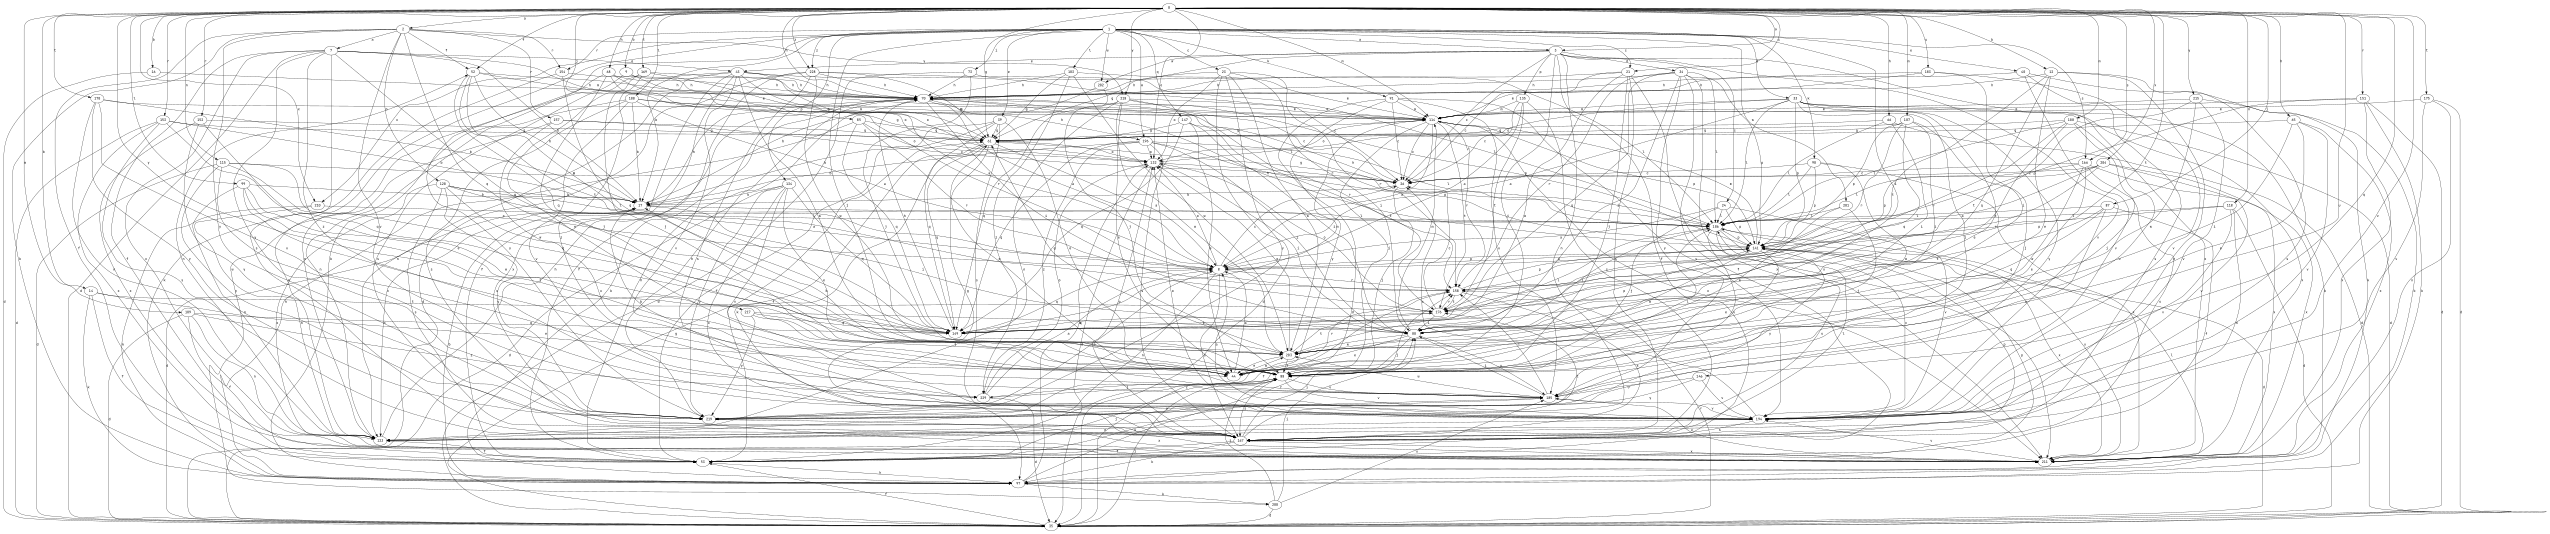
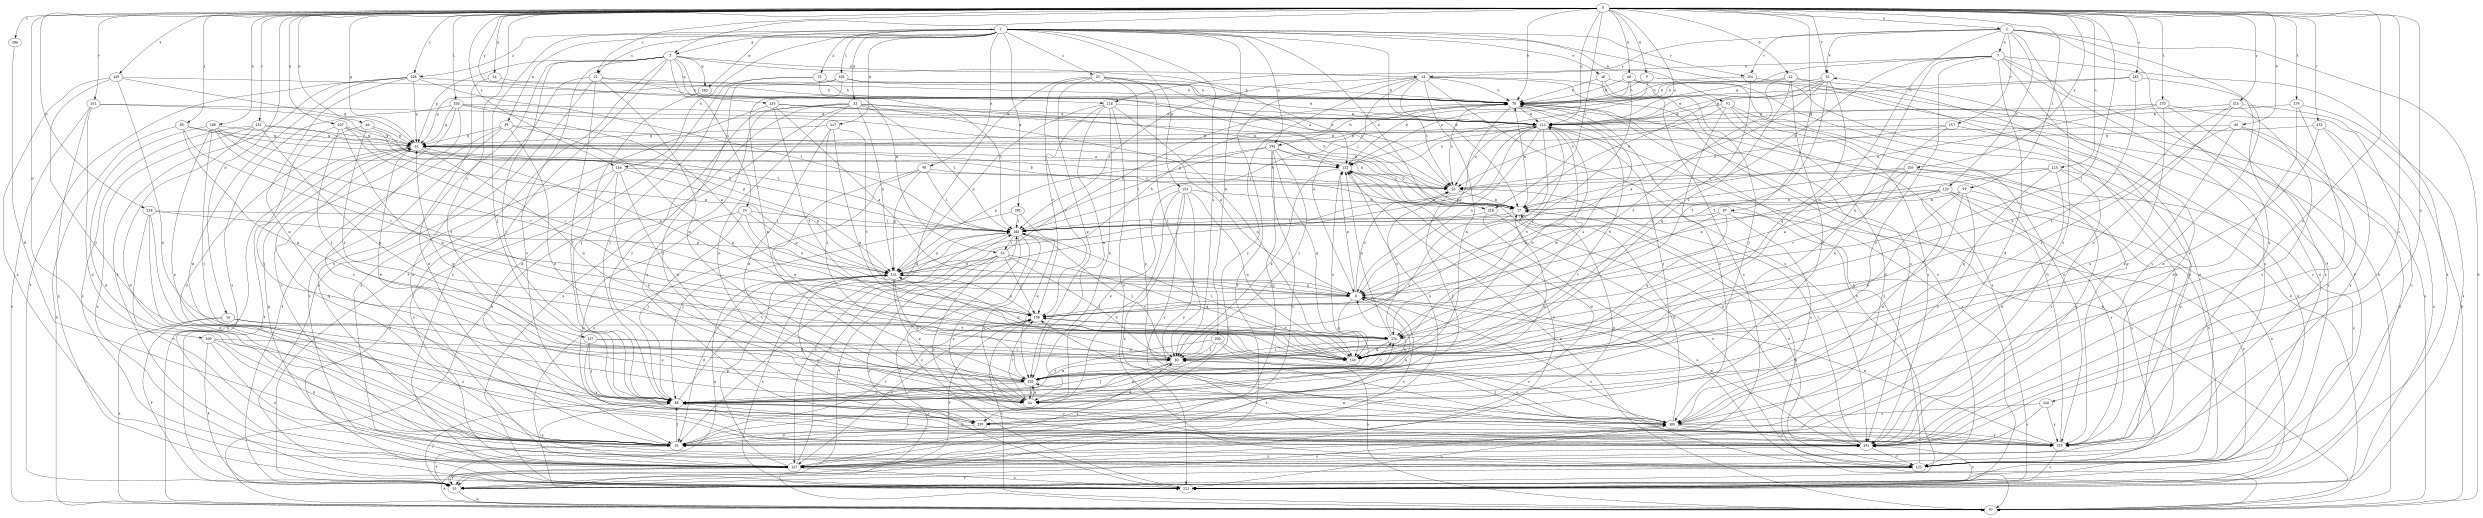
node "206": added
edge "34" -> "106": reversed
edge "97" -> "200": reversed
